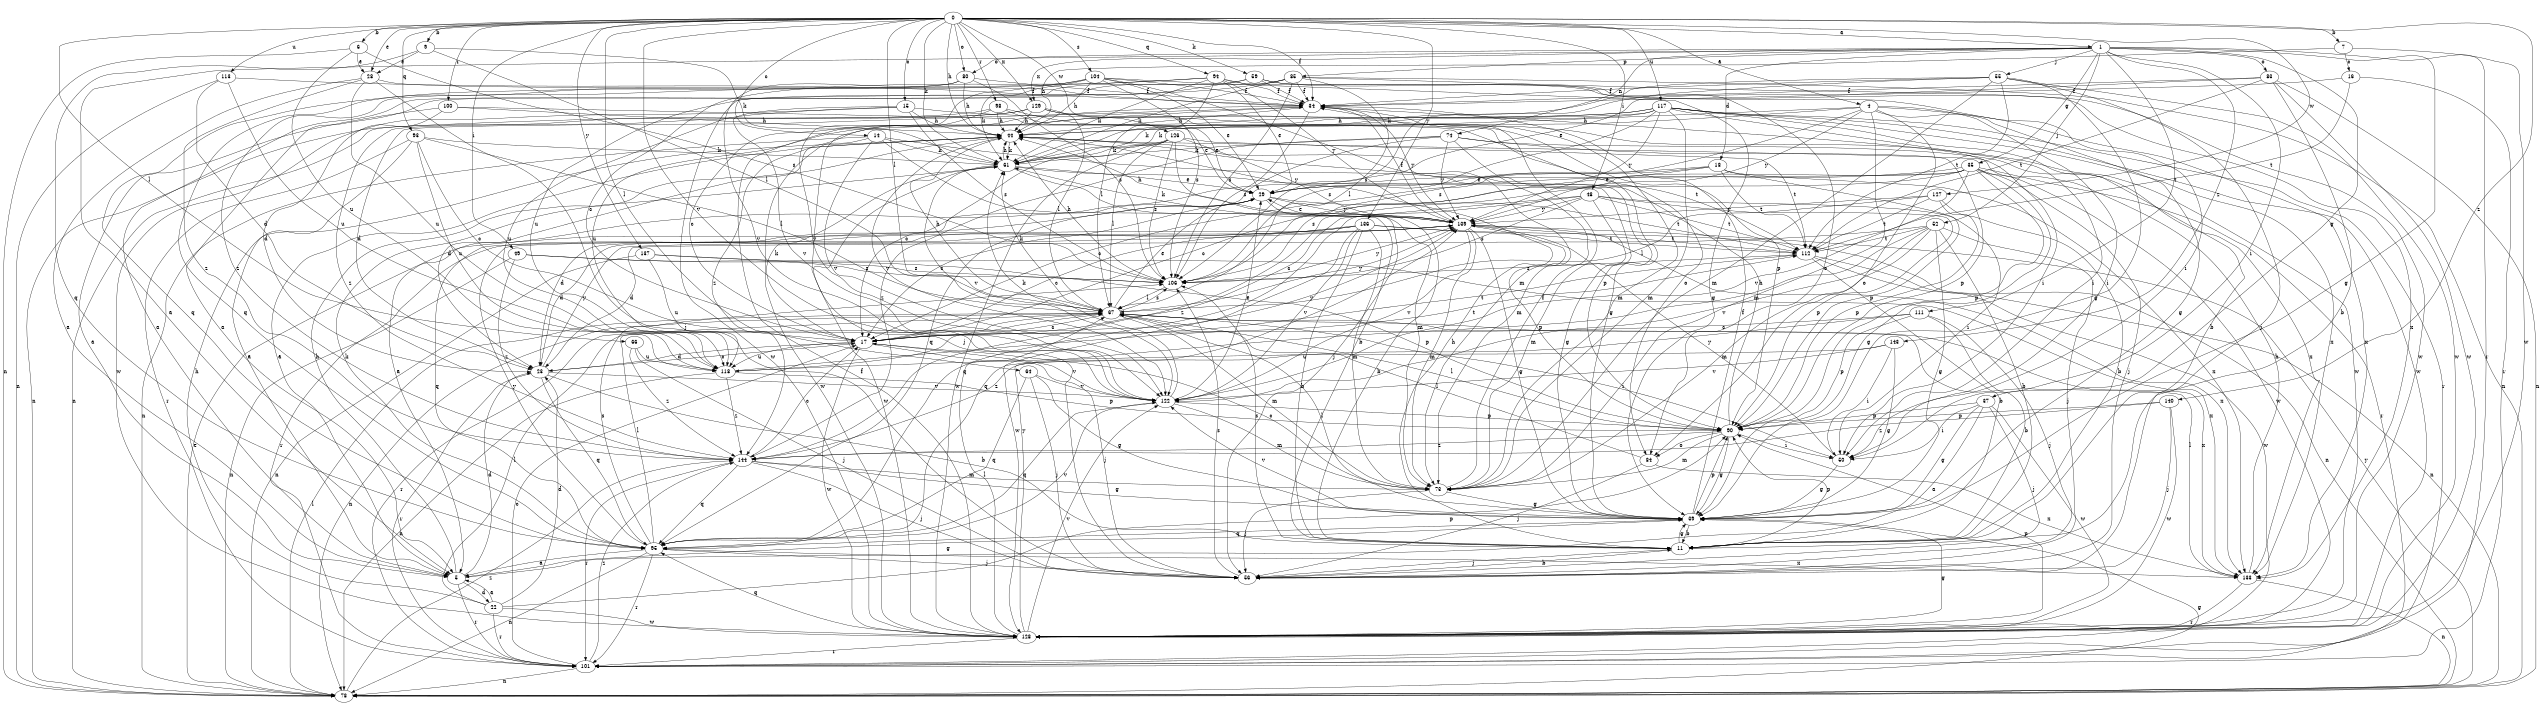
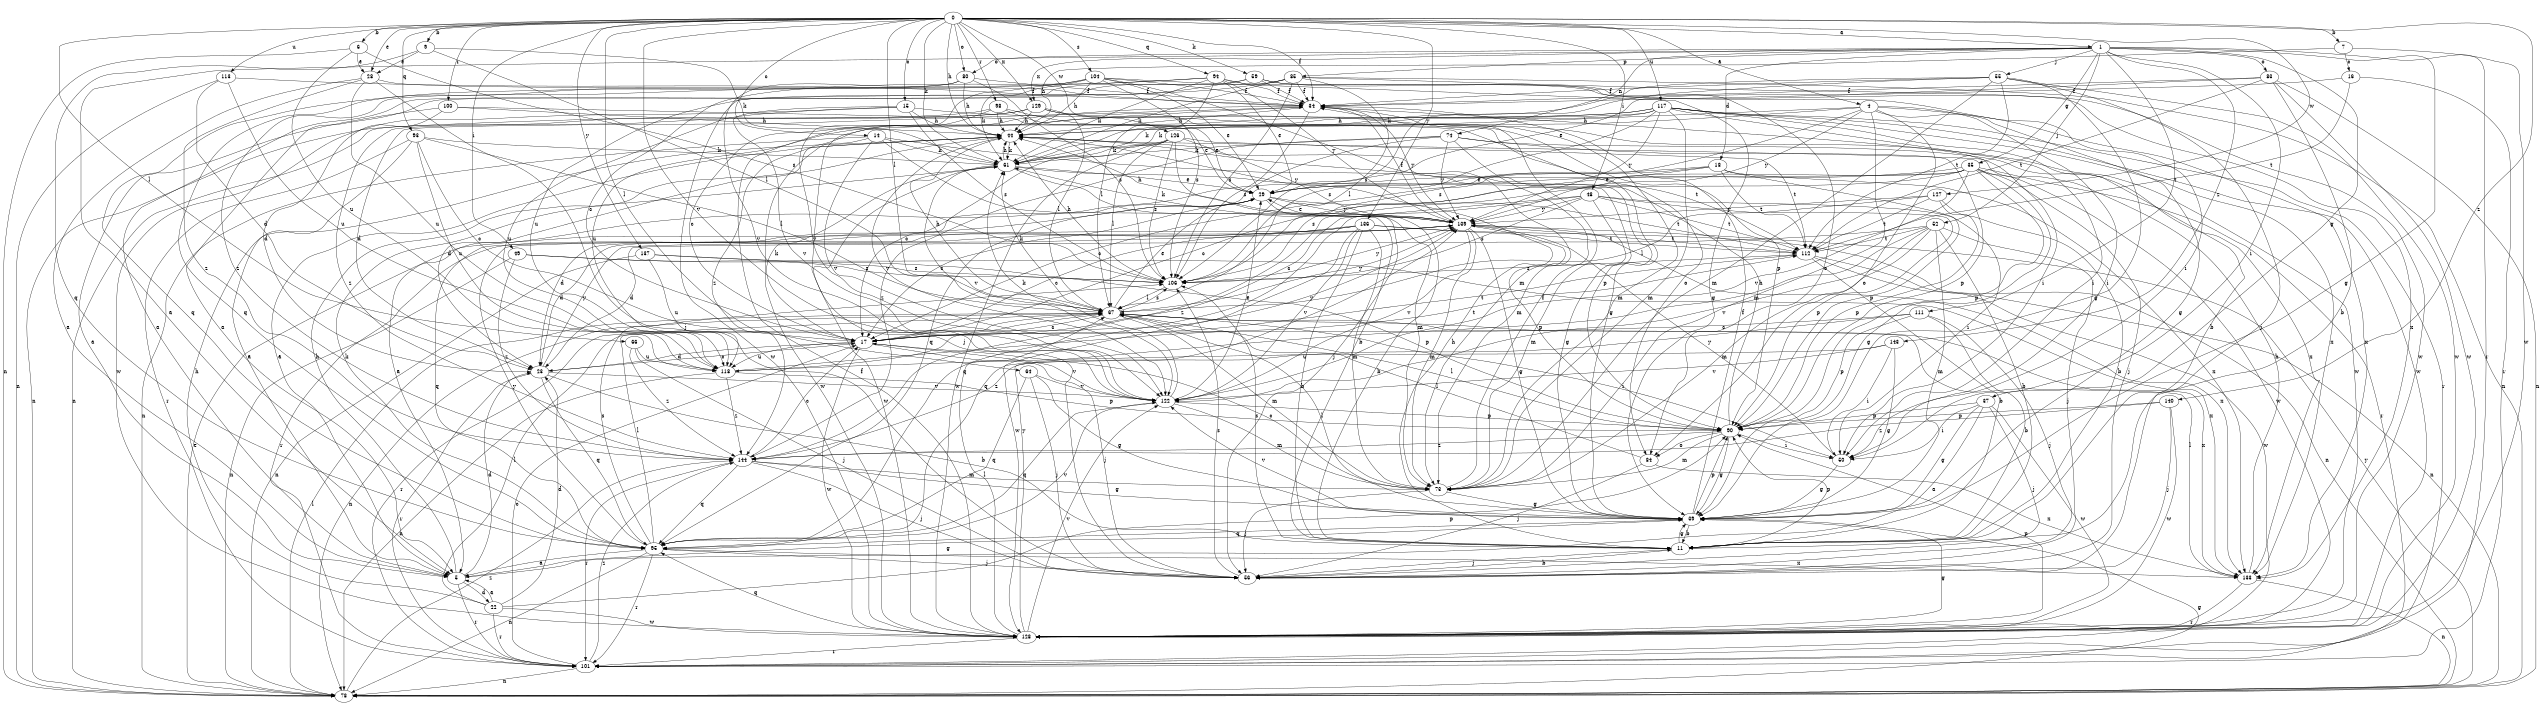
edge "52" -> "39": label "g" -> "m"
